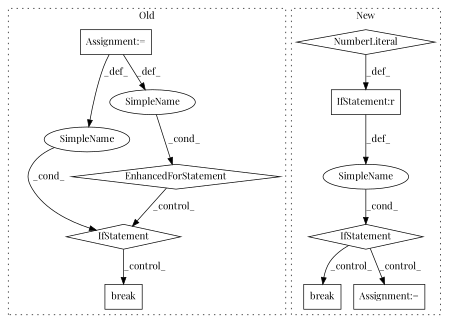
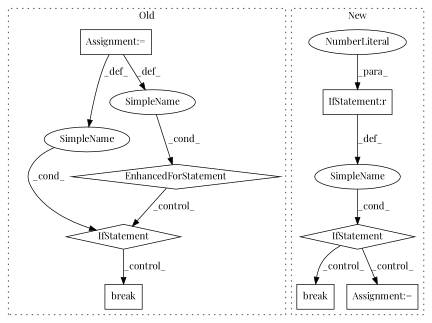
node "NumberLiteral": shape diamond -> ellipse
edge "NumberLiteral" -> "IfStatement:r": label "_def_" -> "_para_"
